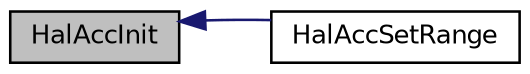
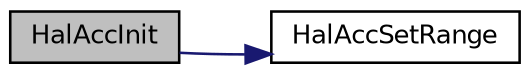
edge "HalAccSetRange" -> "HalAccInit": reversed
